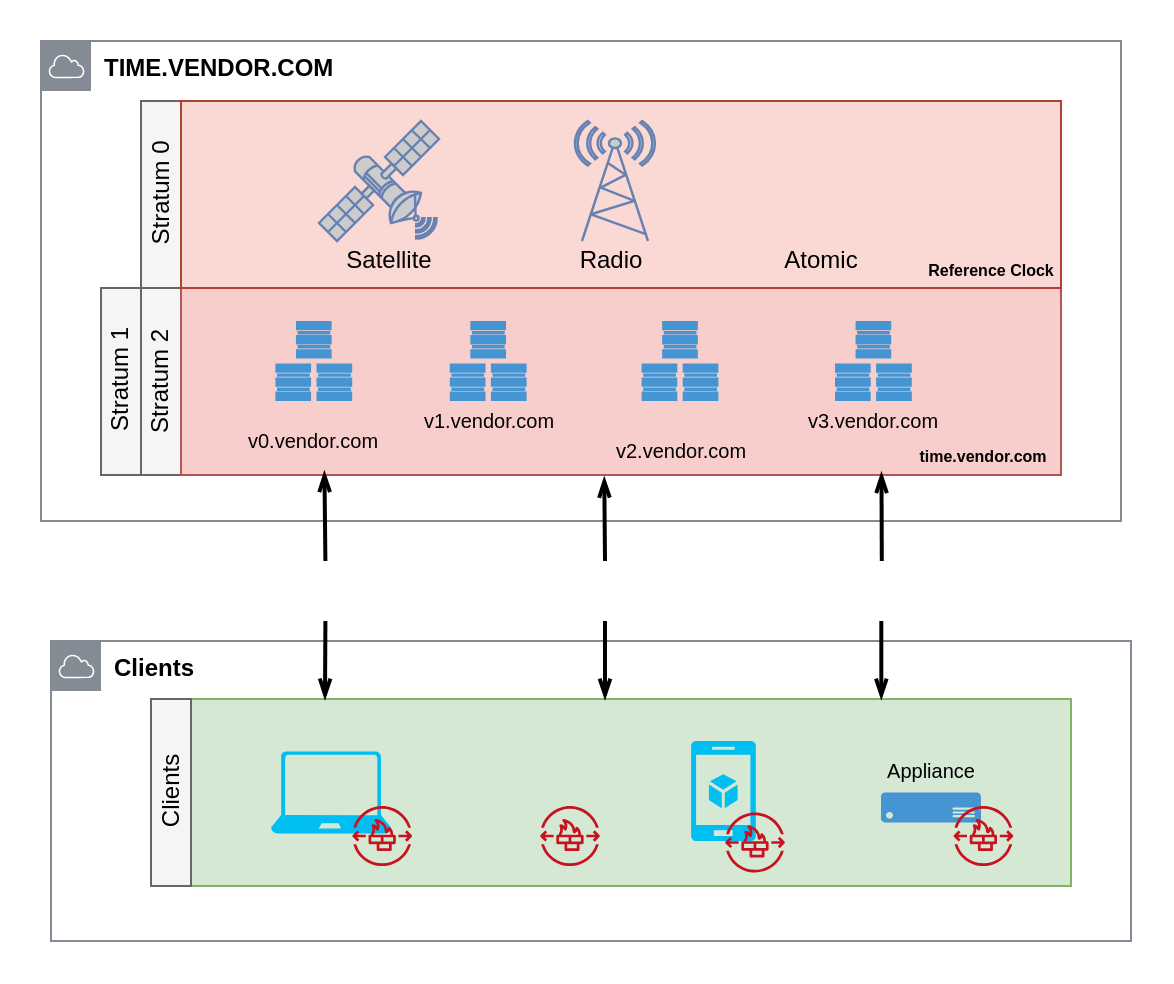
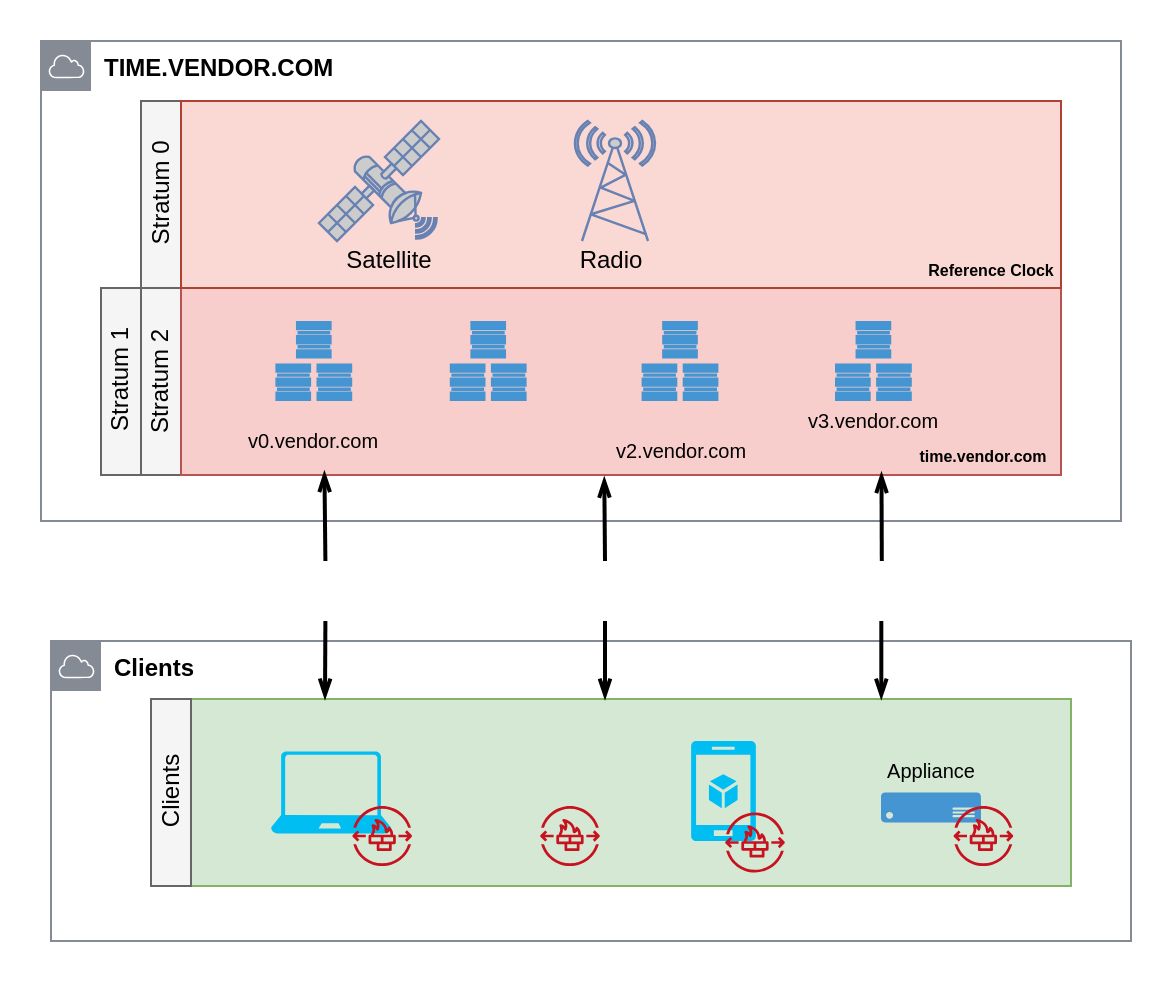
node "Atomic": removed
node "v1.vendor.com": removed
